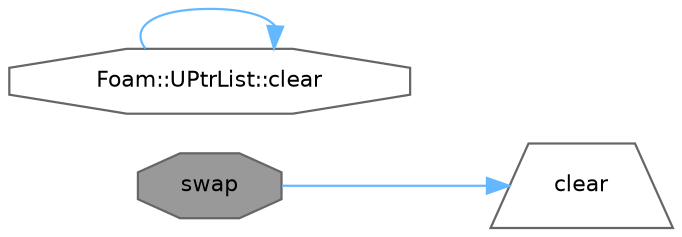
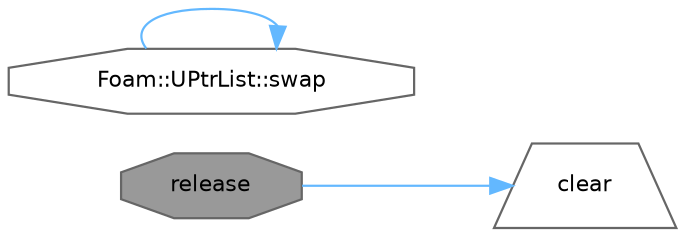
node "Foam::UPtrList::clear": label "Foam::UPtrList::clear" -> "Foam::UPtrList::swap"
node "swap": label "swap" -> "release"
